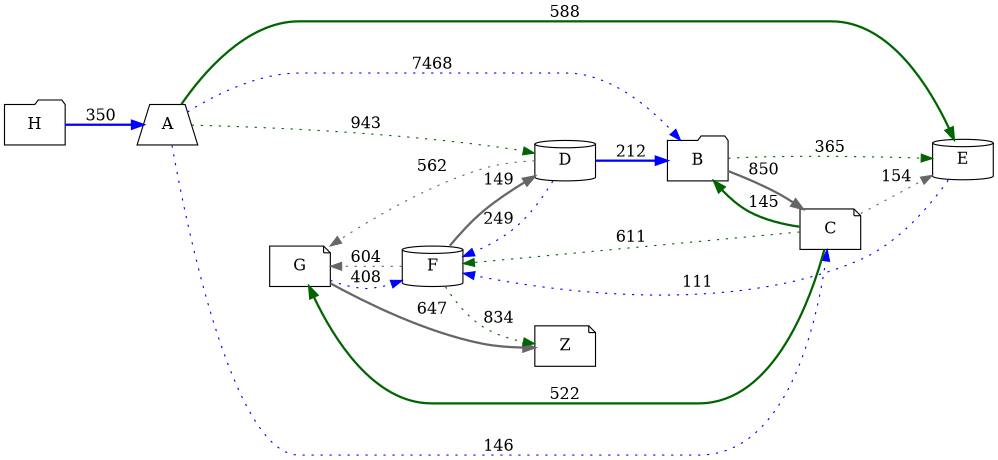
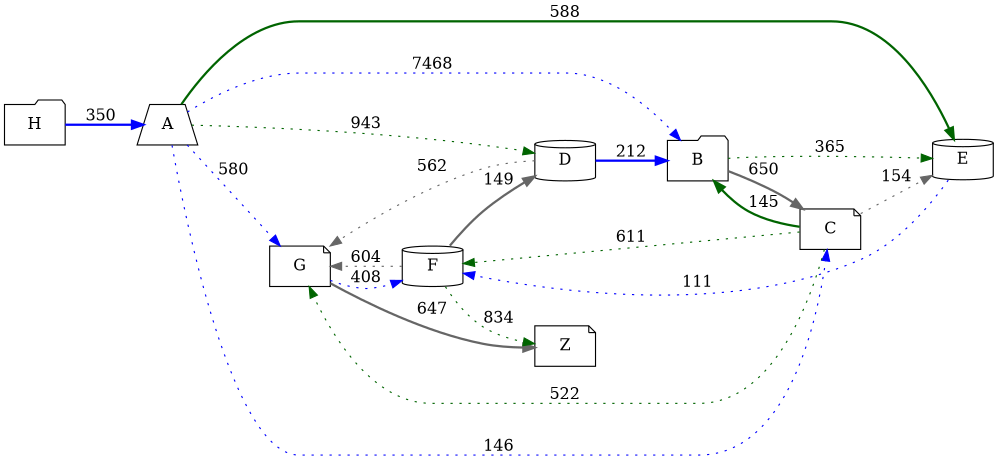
edge "B" -> "C": label "850" -> "650"
edge "A" -> "G": added, label "580"
edge "D" -> "F": removed, label "249"
edge "C" -> "G": style bold -> dotted
